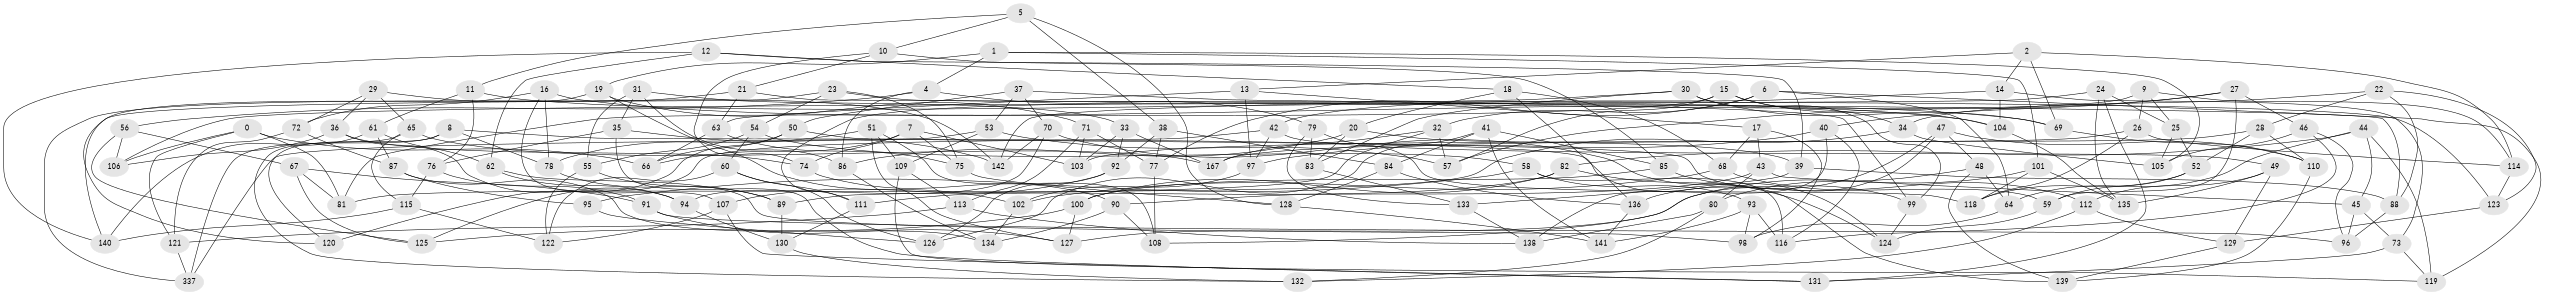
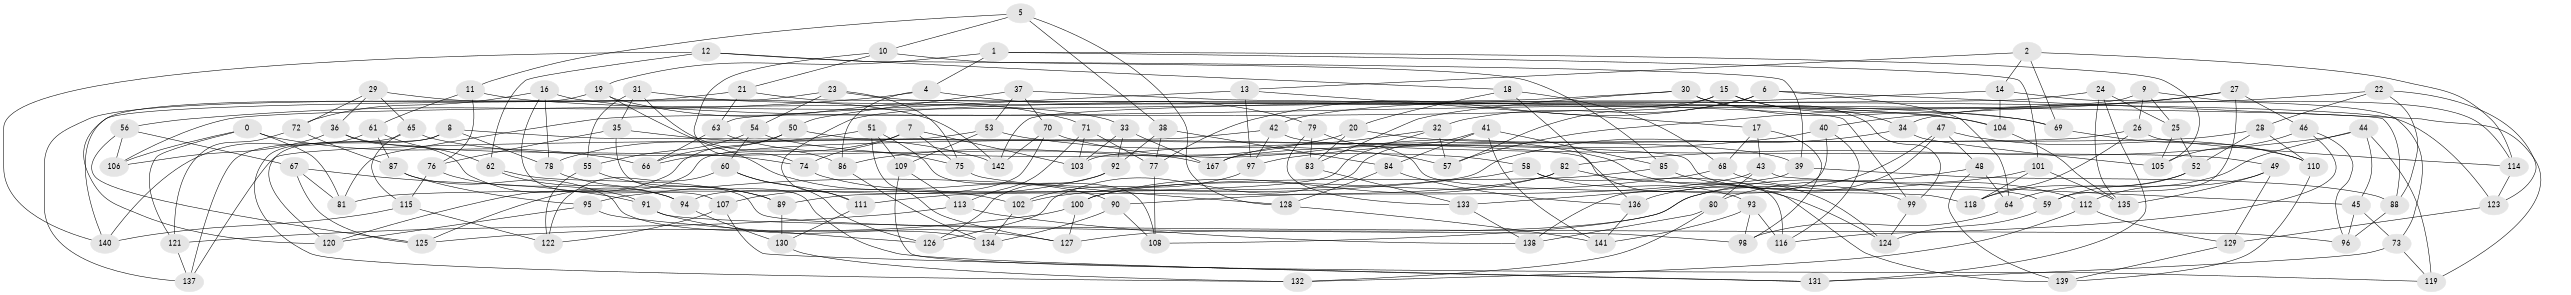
edge "95" -- "120": added
node "337": label "337" -> "137"
